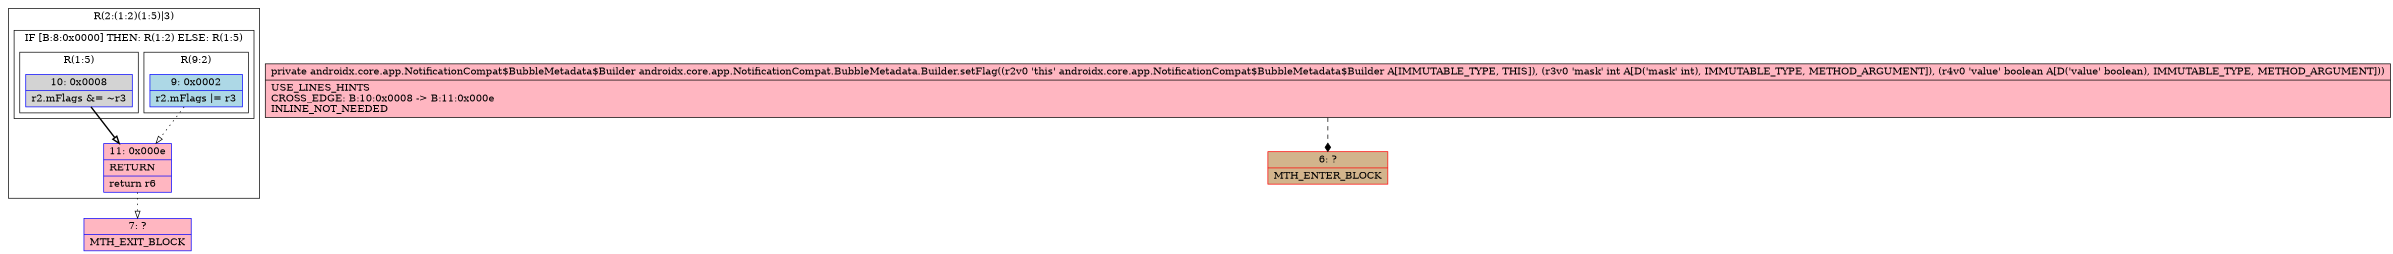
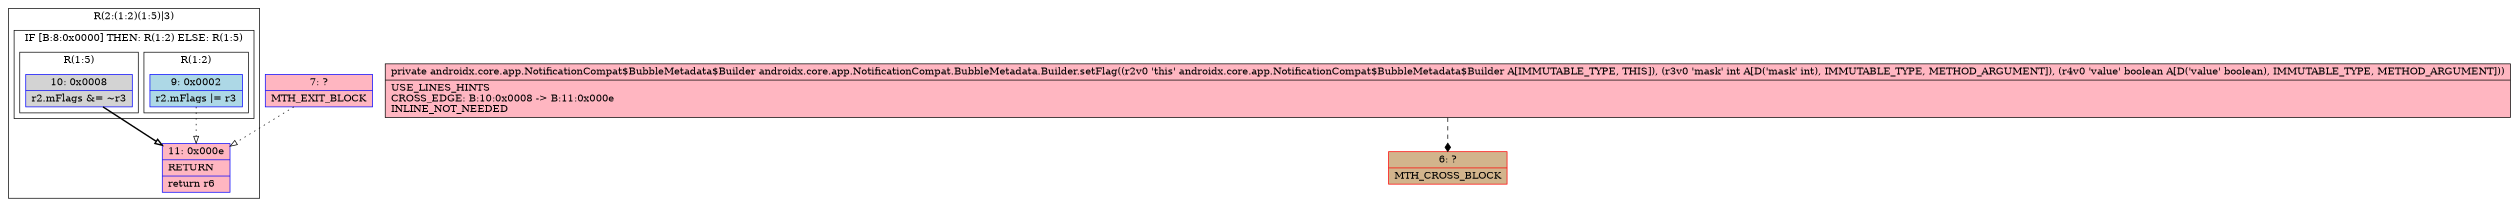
cluster "R(9:2)": label "R(9:2)" -> "R(1:2)"
node "6: ?": text "MTH_ENTER_BLOCK" -> "MTH_CROSS_BLOCK"
edge "11: 0x000e" -> "7: ?": reversed
